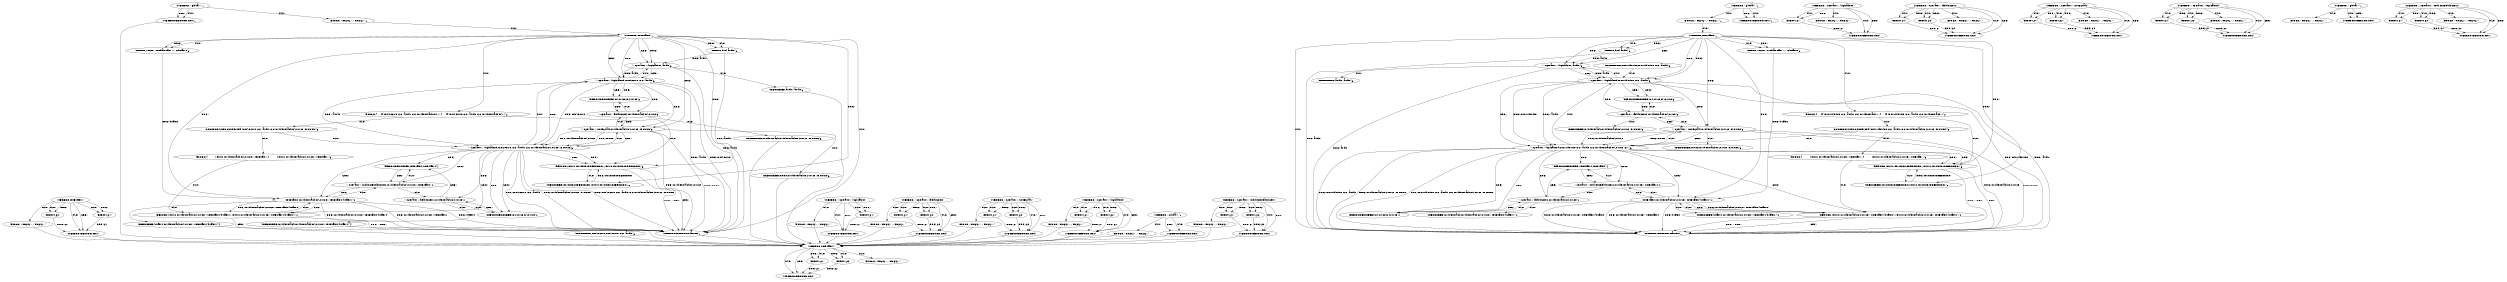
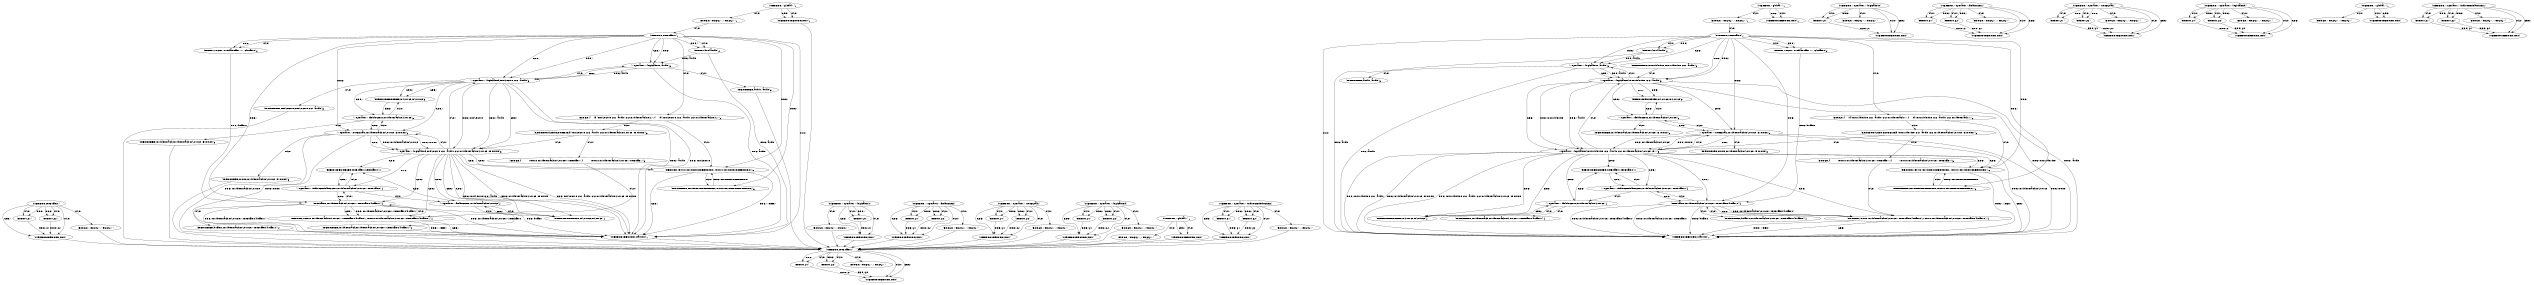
edge "(<operator>.logicalAnd,mIsSecure && !audio)" -> "(IDENTIFIER,mIsSecure,mIsSecure && !audio)": added, label "AST:"
